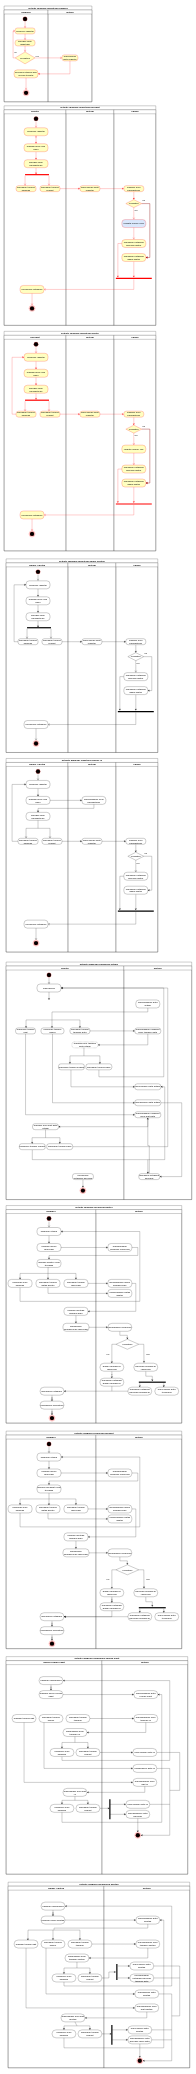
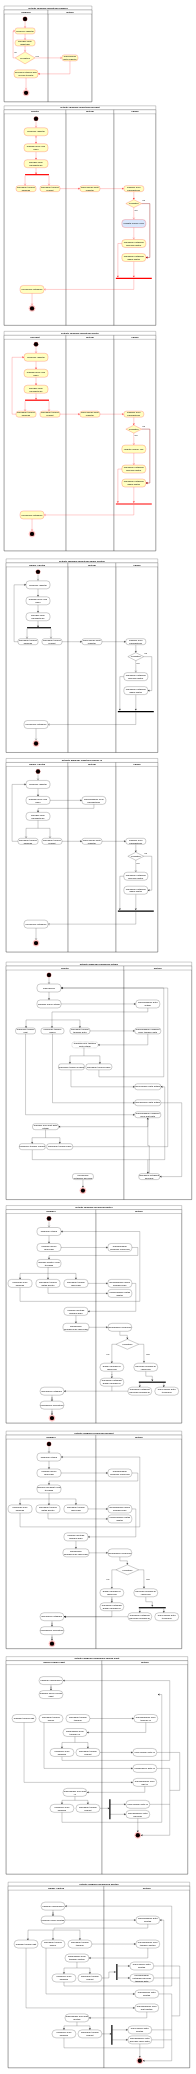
node "memilih menu artikel": added
edge "memilih menu artikel" -> "menampilkan data artikel": added
edge "memilih menu rumah sakit" -> "menampilkan data rumah sakit": removed
node "menampilkan data rumah sakit": removed
node "melengkapi form edit apotek": moved (73, 2020) -> (77, 2020)
